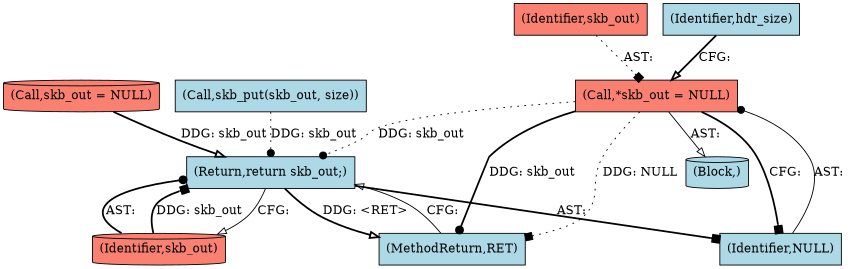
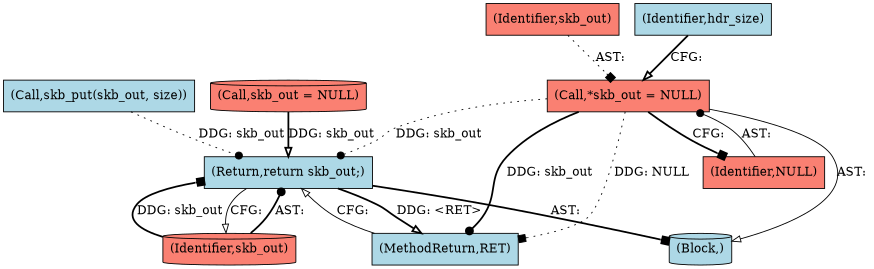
edge "(Return,return skb_out;)" -> "(Identifier,NULL)": now "(Return,return skb_out;)" -> "(Block,)"
node "(Identifier,NULL)": fillcolor lightblue -> salmon
